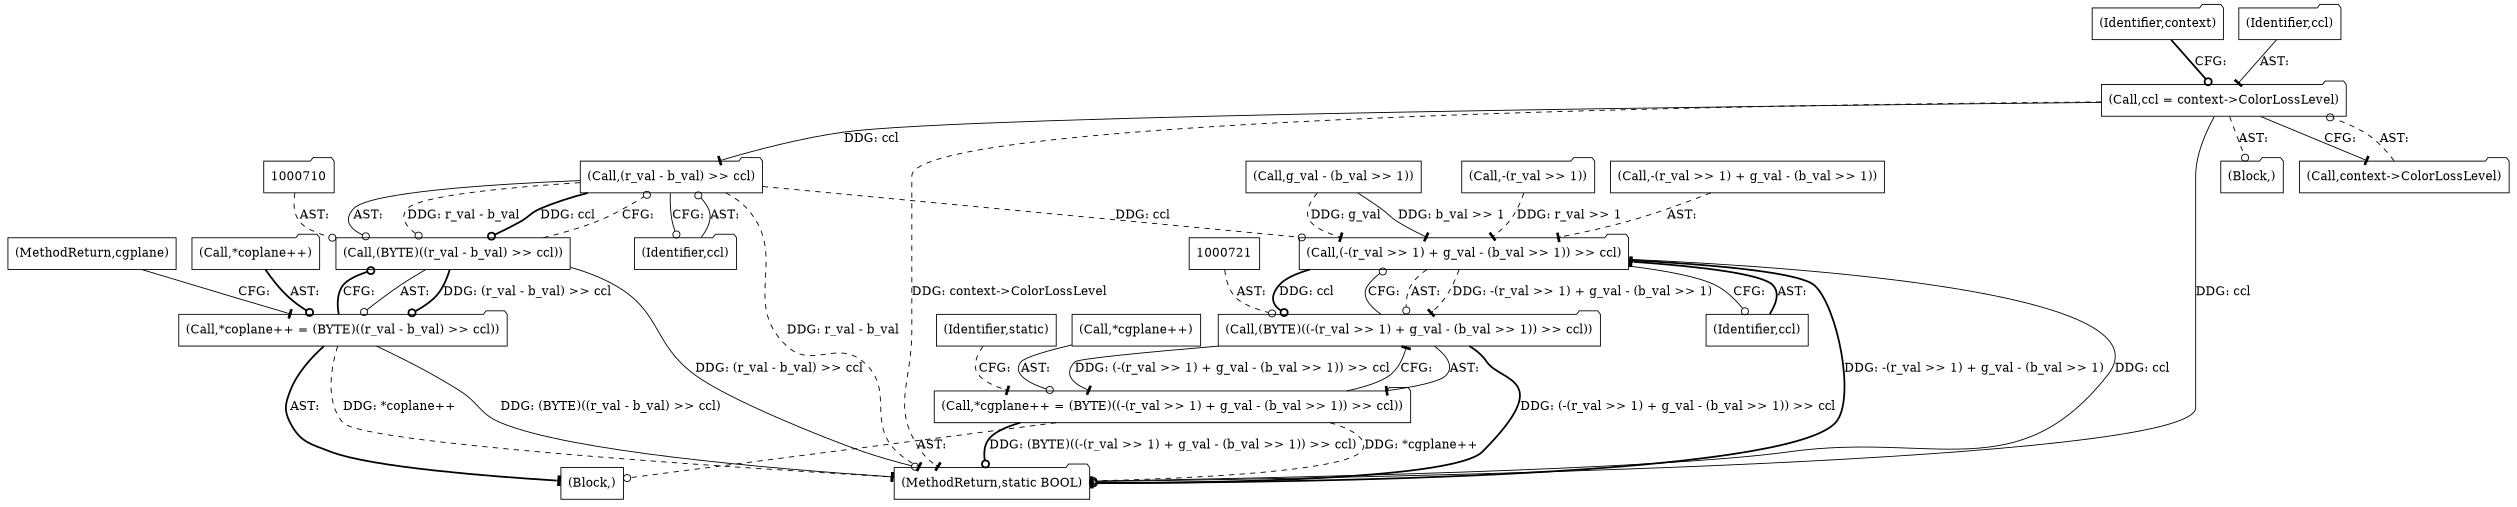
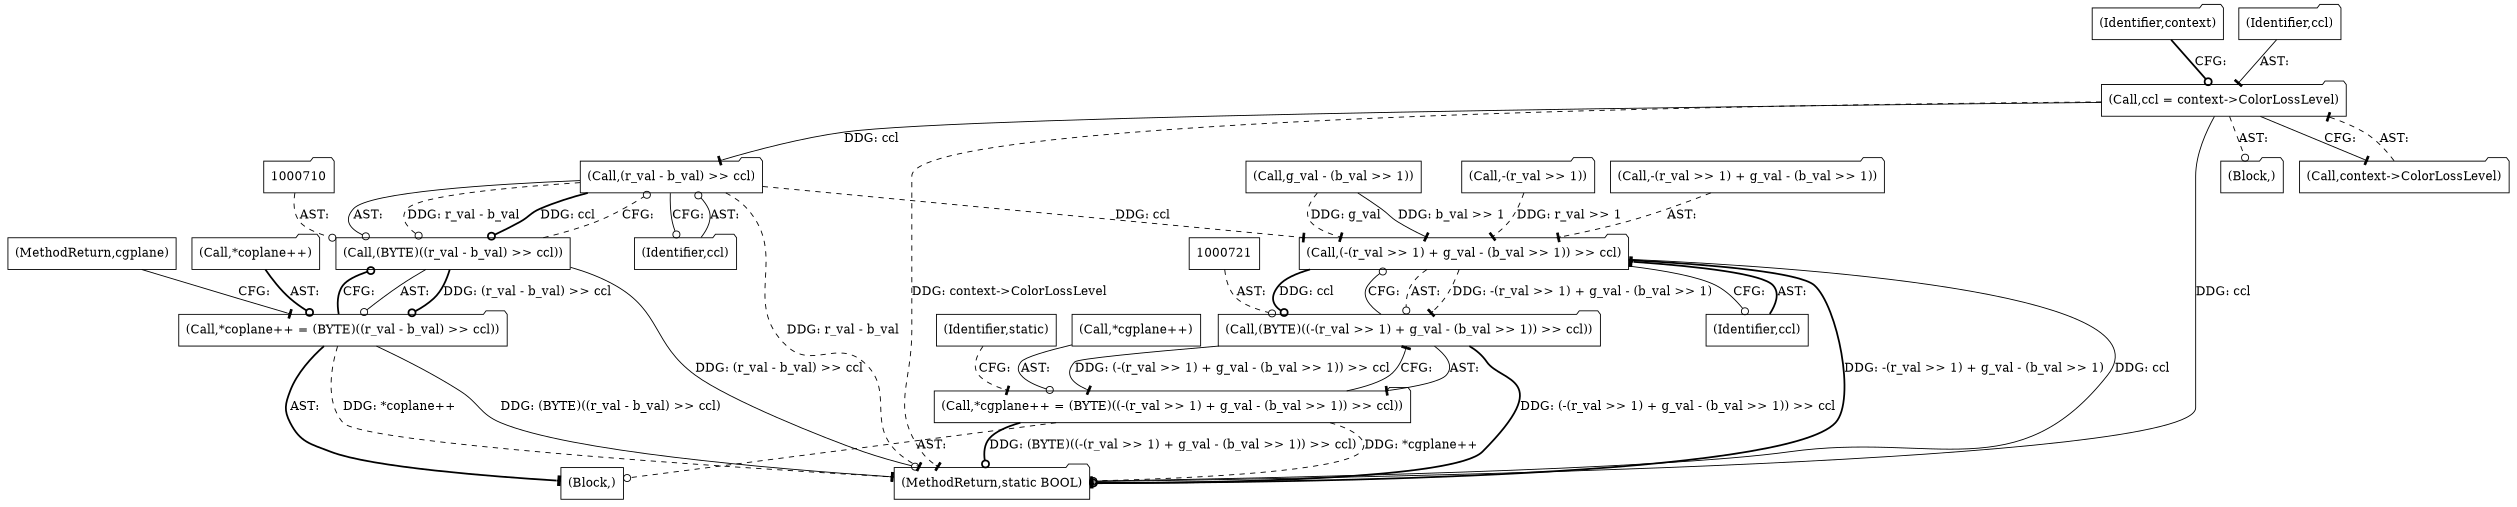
edge "(Call,context->ColorLossLevel)" -> "(Call,ccl = context->ColorLossLevel)": arrowhead odot -> tee
node "(Call,-(r_val >> 1) + g_val - (b_val >> 1))": shape box -> folder
edge "(Call,(r_val - b_val) >> ccl)" -> "(Call,(-(r_val >> 1) + g_val - (b_val >> 1)) >> ccl)": arrowhead odot -> tee
